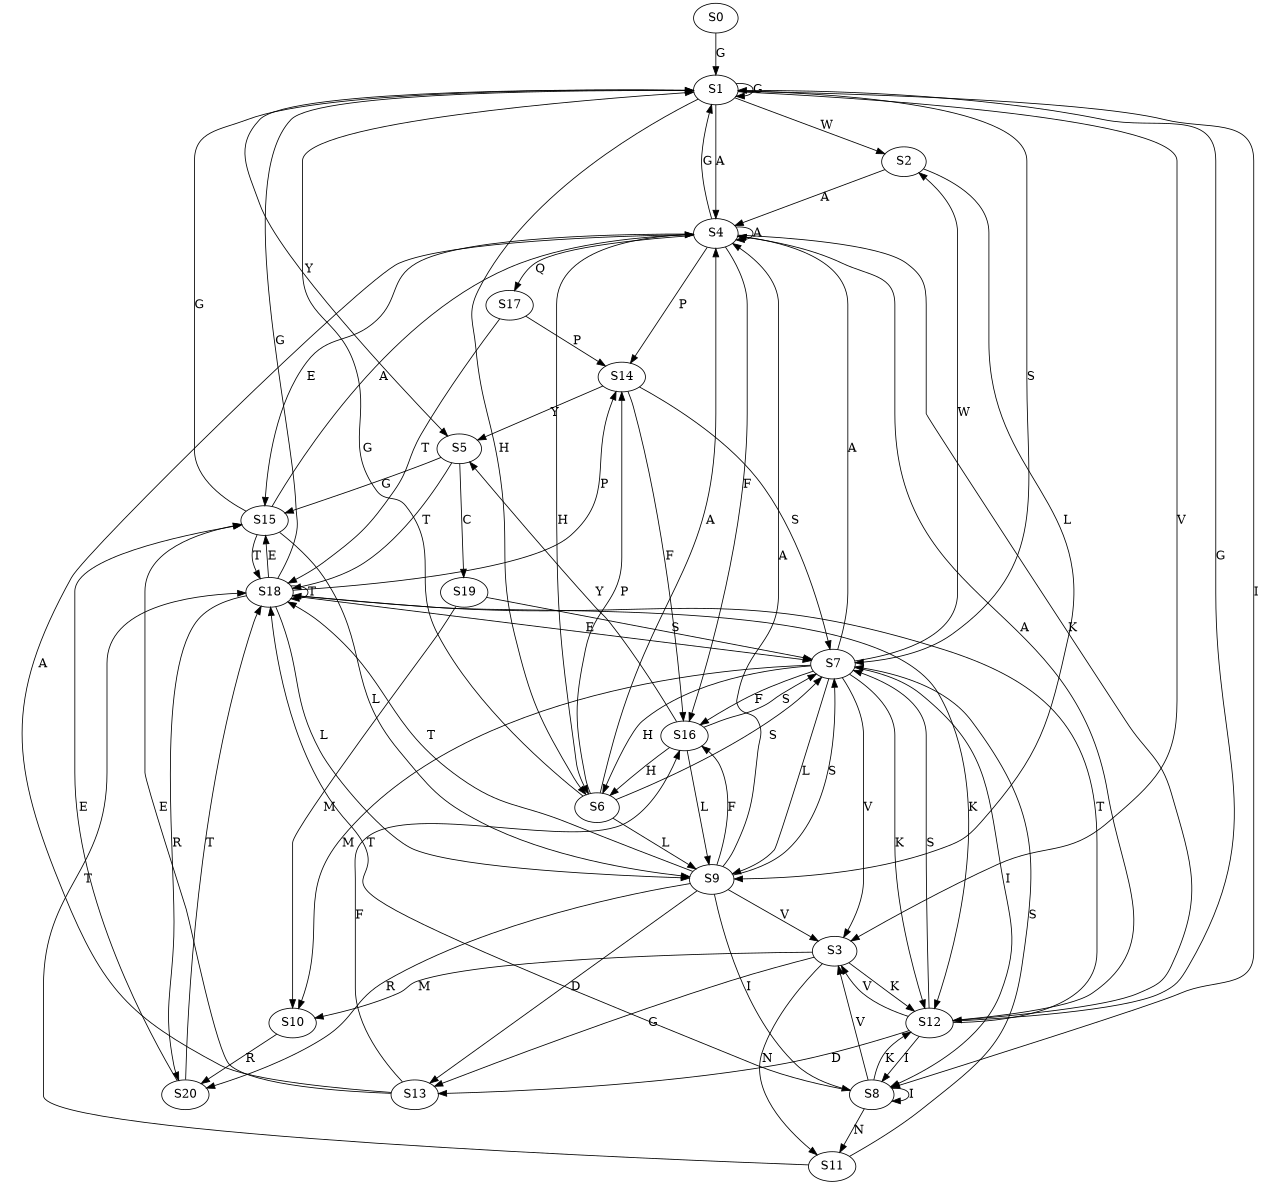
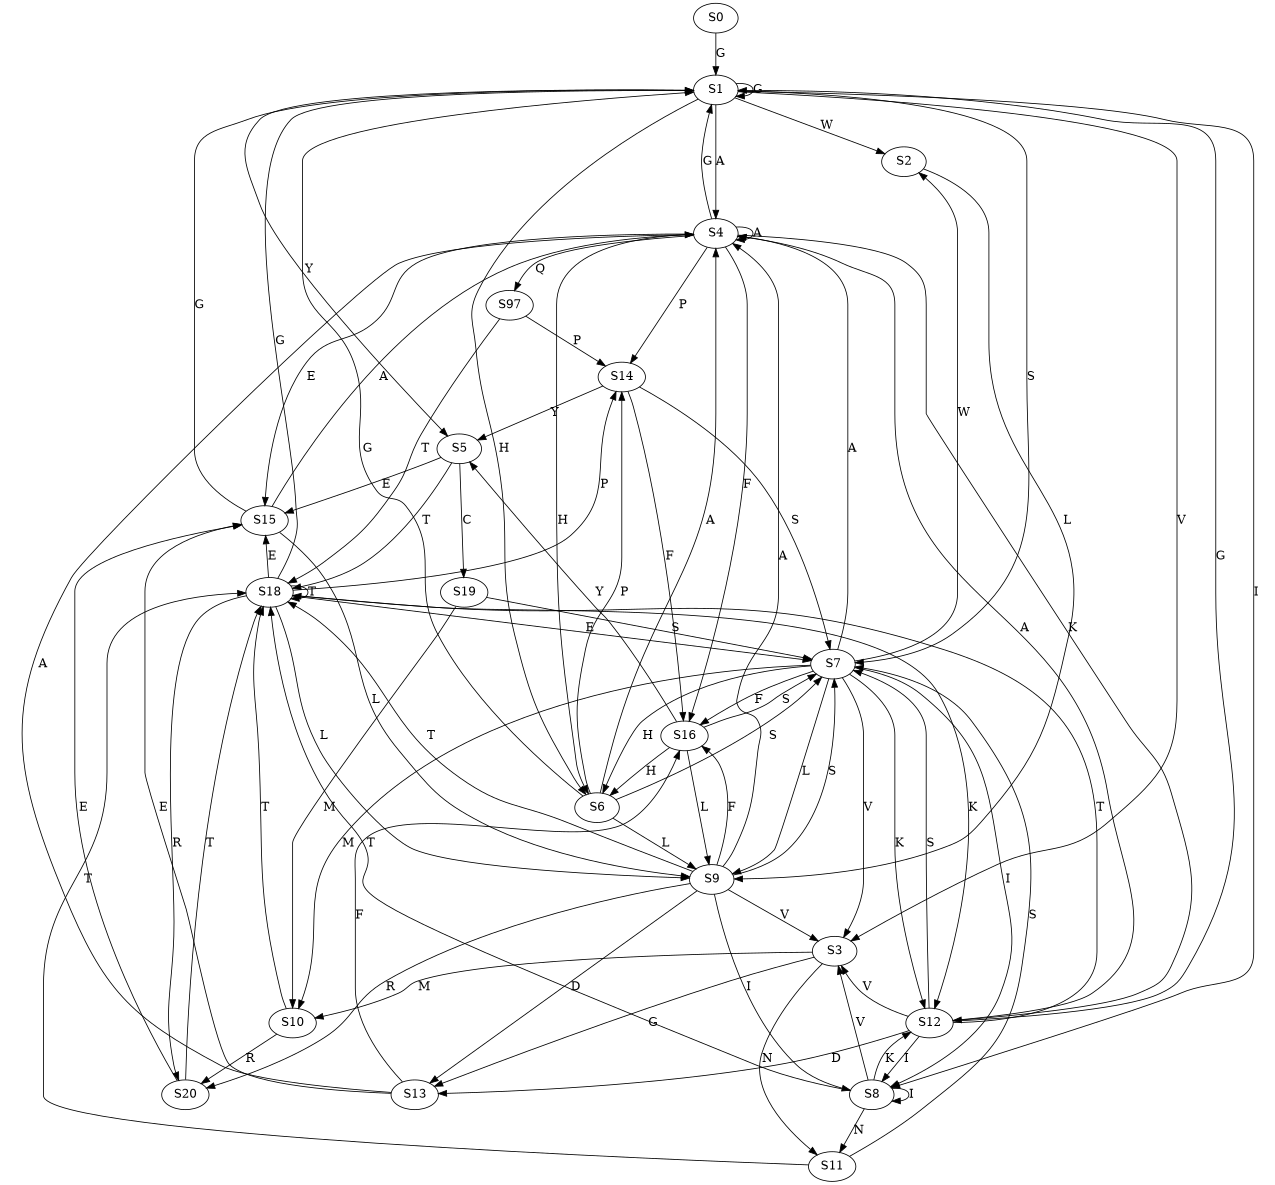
edge "S2" -> "S4": removed, label "A"
node "S17": label "S17" -> "S97"
edge "S5" -> "S15": label "G" -> "E"
edge "S15" -> "S18": now "S10" -> "S18"
edge "S3" -> "S12": removed, label "K"
